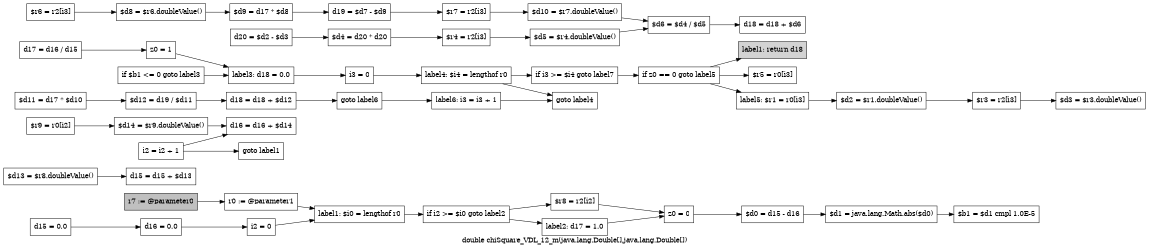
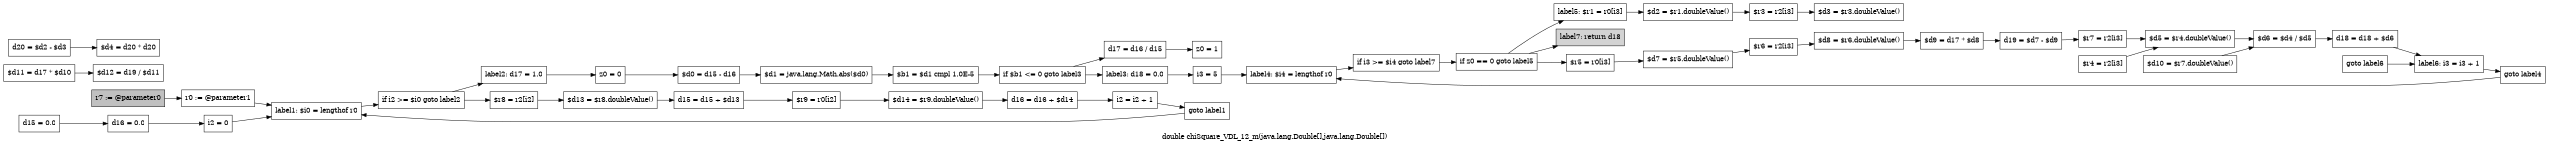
edge "$r7 = r2[i3]" -> "$d10 = $r7.doubleValue()": now "$r7 = r2[i3]" -> "$d5 = $r4.doubleValue()"
edge "$d4 = d20 * d20" -> "$r4 = r2[i3]": removed
node "label1: return d18": label "label1: return d18" -> "label7: return d18"
edge "d18 = d18 + $d6" -> "label6: i3 = i3 + 1": added
node "$d7 = $r5.doubleValue()": added
edge "z0 = 1" -> "label3: d18 = 0.0": removed
edge "if $b1 <= 0 goto label3" -> "d17 = d16 / d15": added
node "i3 = 0": label "i3 = 0" -> "i3 = 5"
edge "$b1 = $d1 cmpl 1.0E-5" -> "if $b1 <= 0 goto label3": added
edge "label4: $i4 = lengthof r0" -> "goto label4": reversed
edge "d15 = d15 + $d13" -> "$r9 = r0[i2]": added
node "d18 = d18 + $d12": removed
edge "goto label1" -> "label1: $i0 = lengthof r0": added
edge "i2 = i2 + 1" -> "d16 = d16 + $d14": reversed
edge "$r8 = r2[i2]" -> "z0 = 0": now "$r8 = r2[i2]" -> "$d13 = $r8.doubleValue()"
